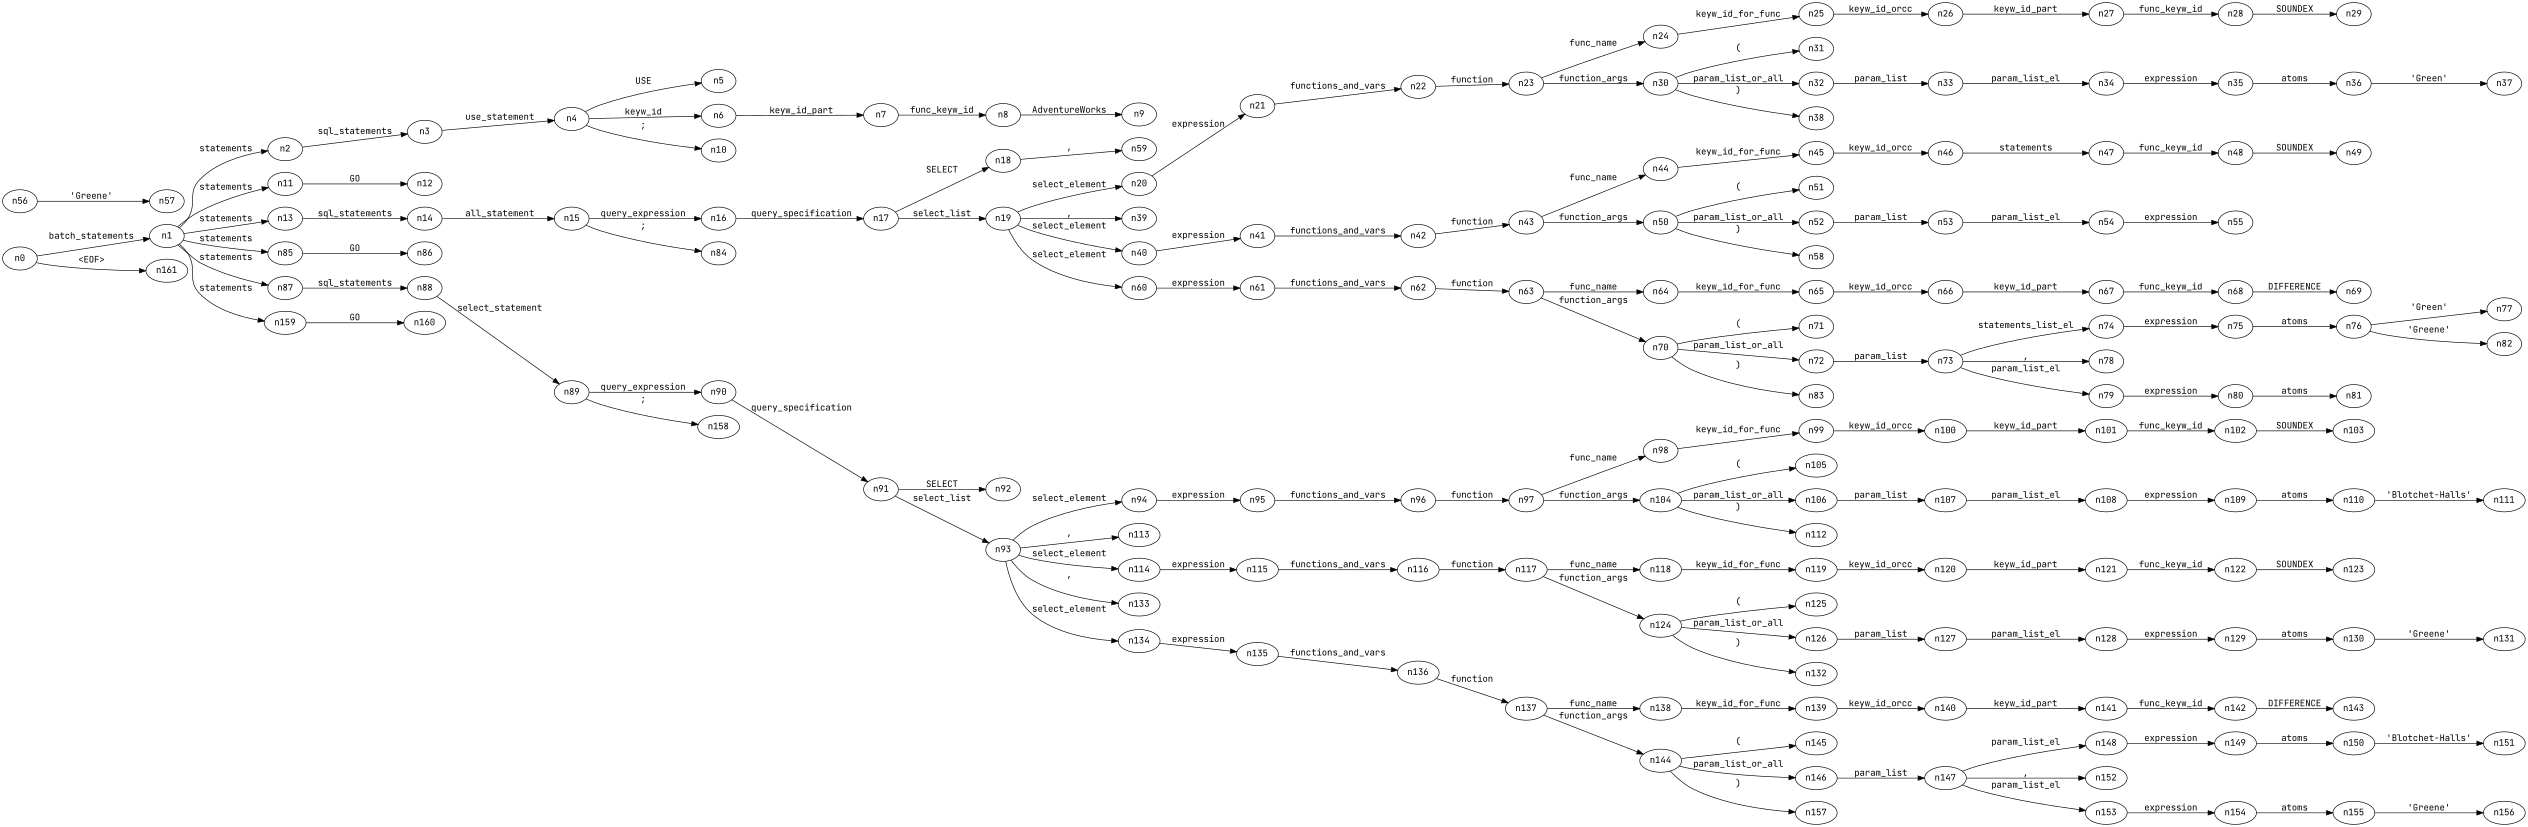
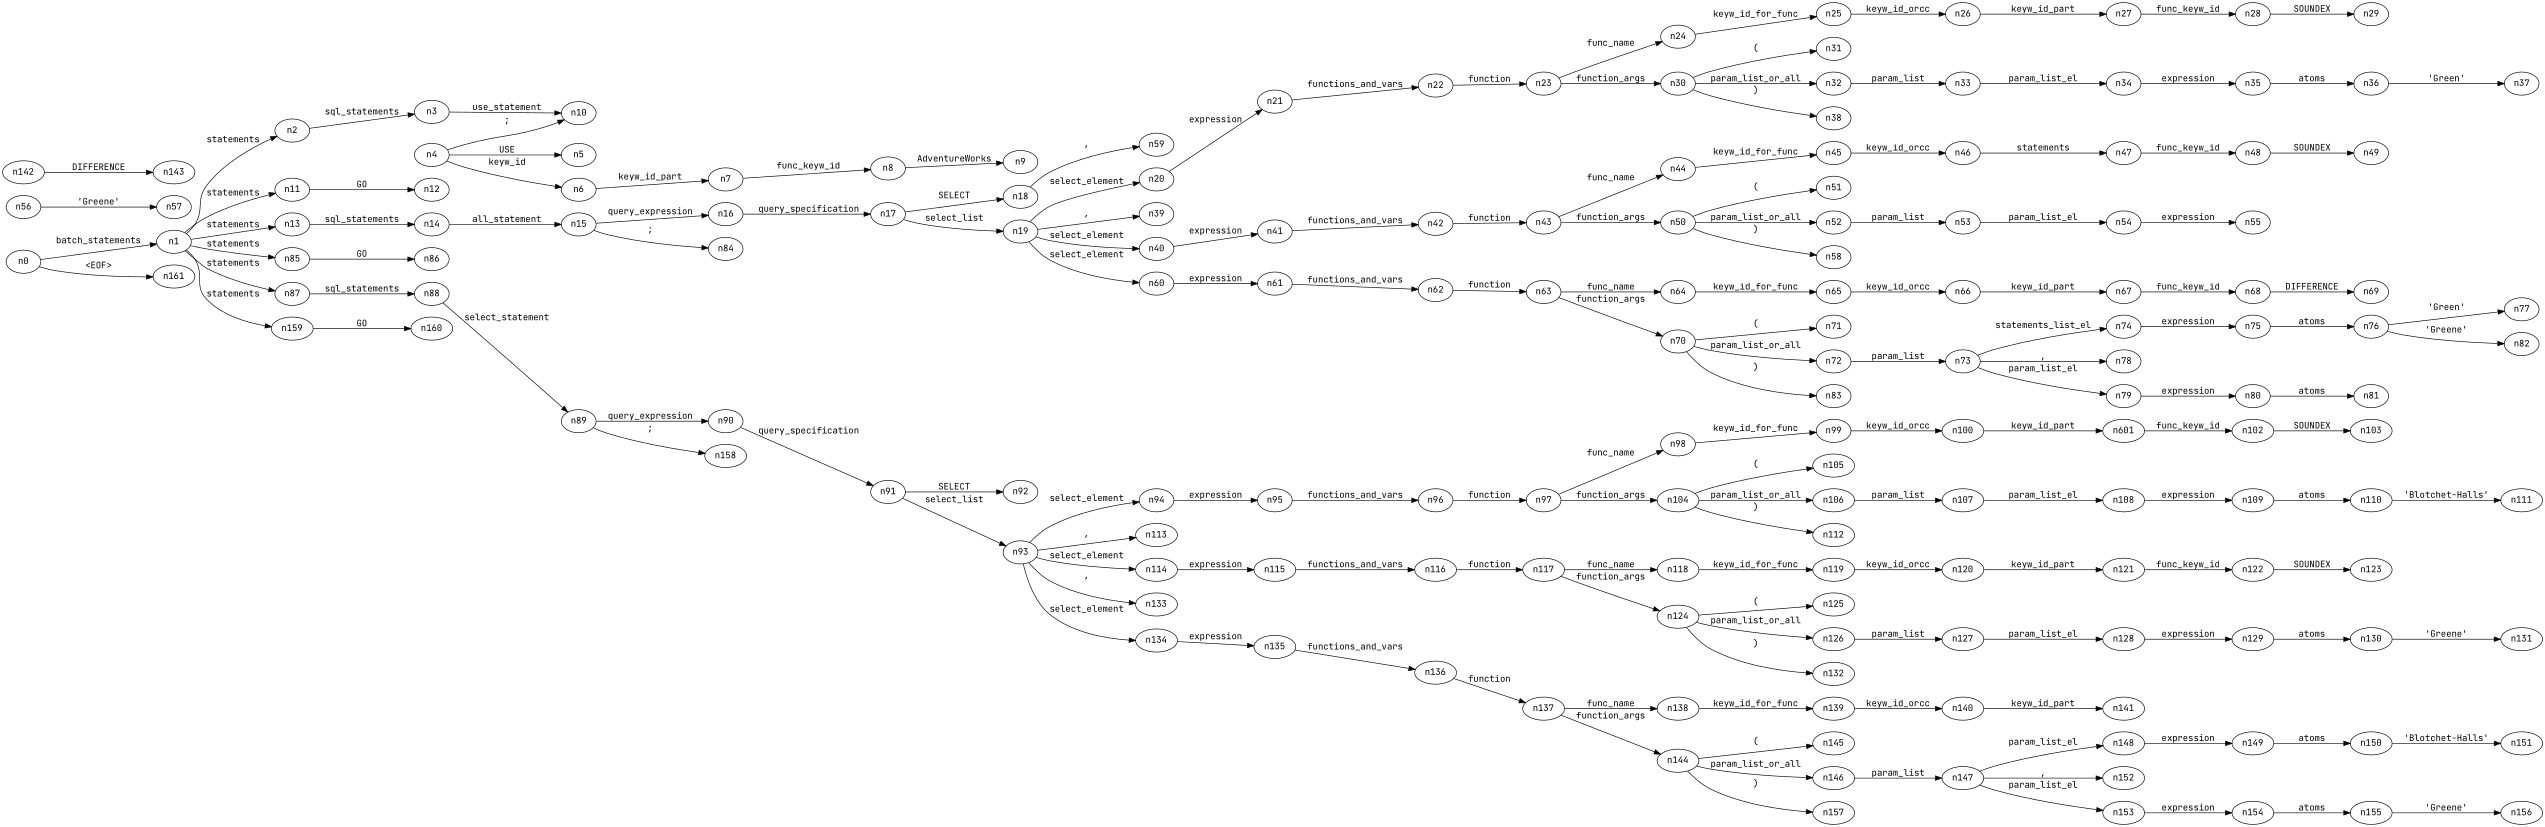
edge "n3" -> "n4": now "n3" -> "n10"
node "n101": label "n101" -> "n601"
edge "n141" -> "n142": removed, label "func_keyw_id"
